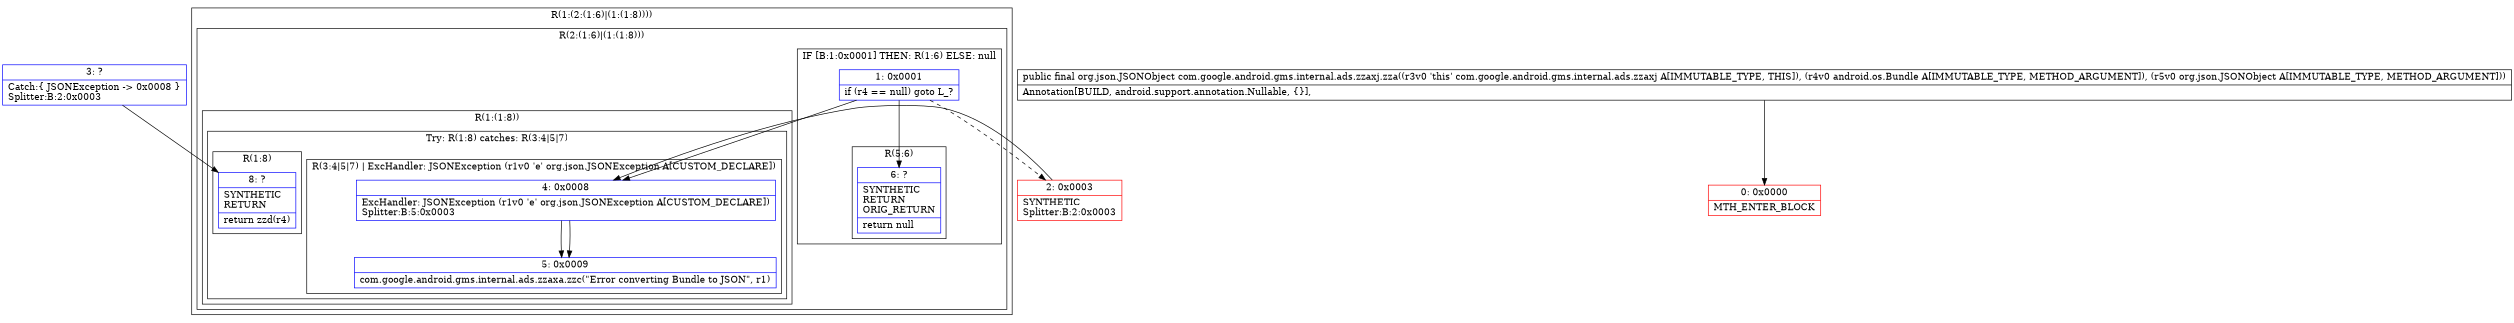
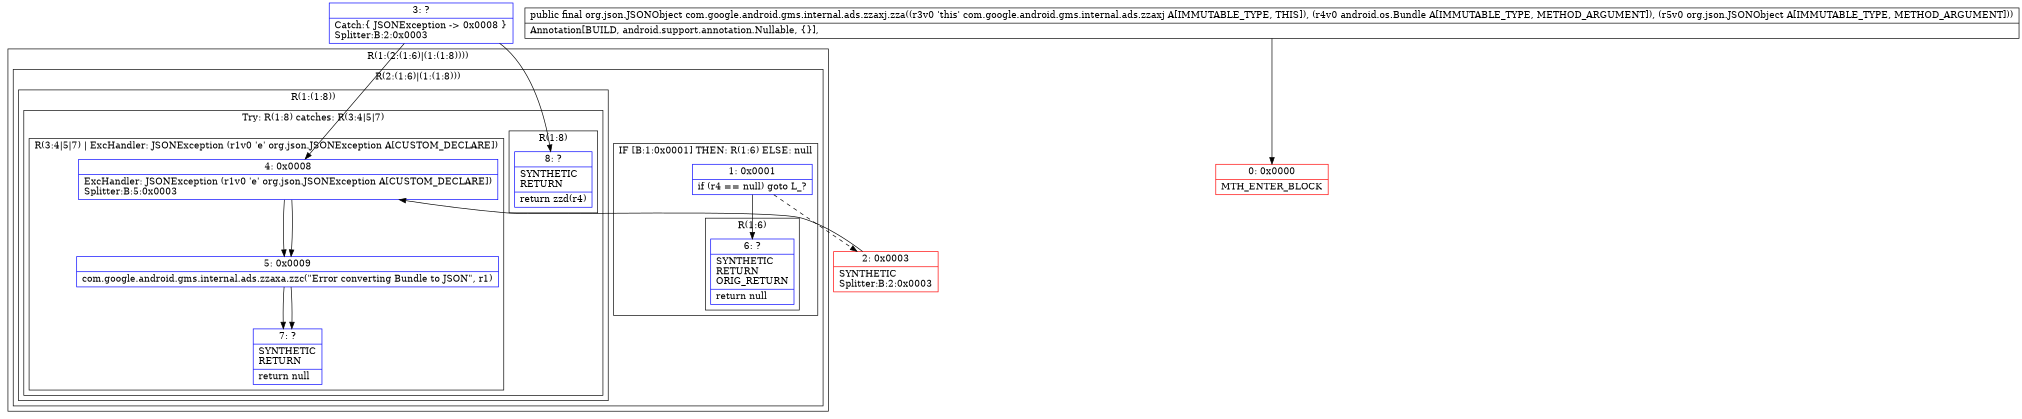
edge "1: 0x0001" -> "4: 0x0008": now "3: ?" -> "4: 0x0008"
cluster "R(5:6)": label "R(5:6)" -> "R(1:6)"
node "7: ?": added
